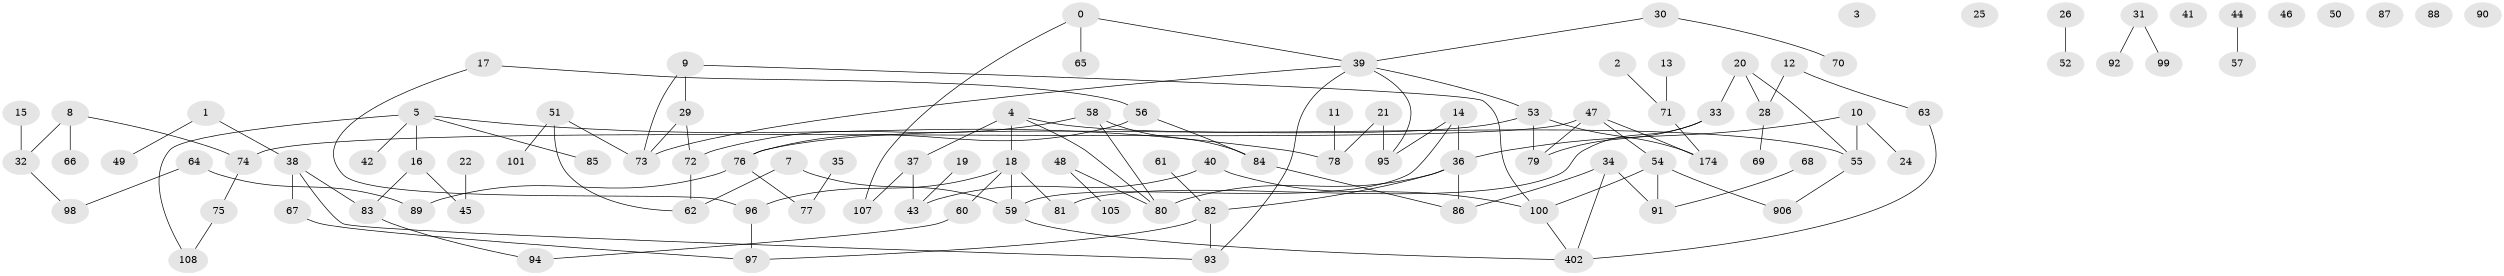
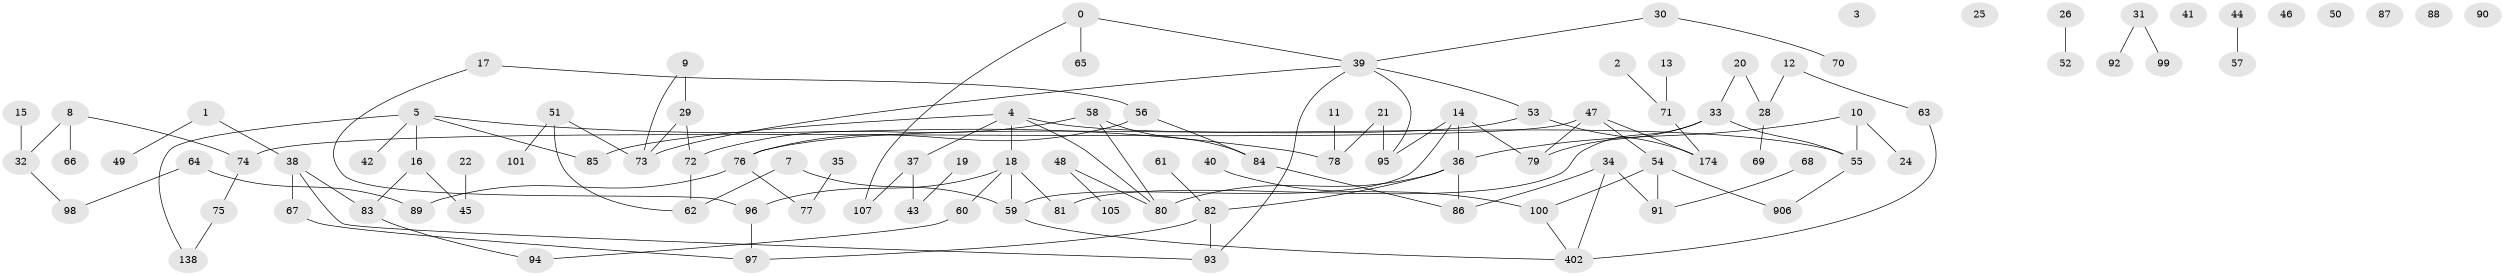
edge "9" -- "100": removed
edge "20" -- "55": now "33" -- "55"
edge "4" -- "85": added
edge "53" -- "79": now "14" -- "79"
edge "40" -- "43": removed
node "108": label "108" -> "138"
